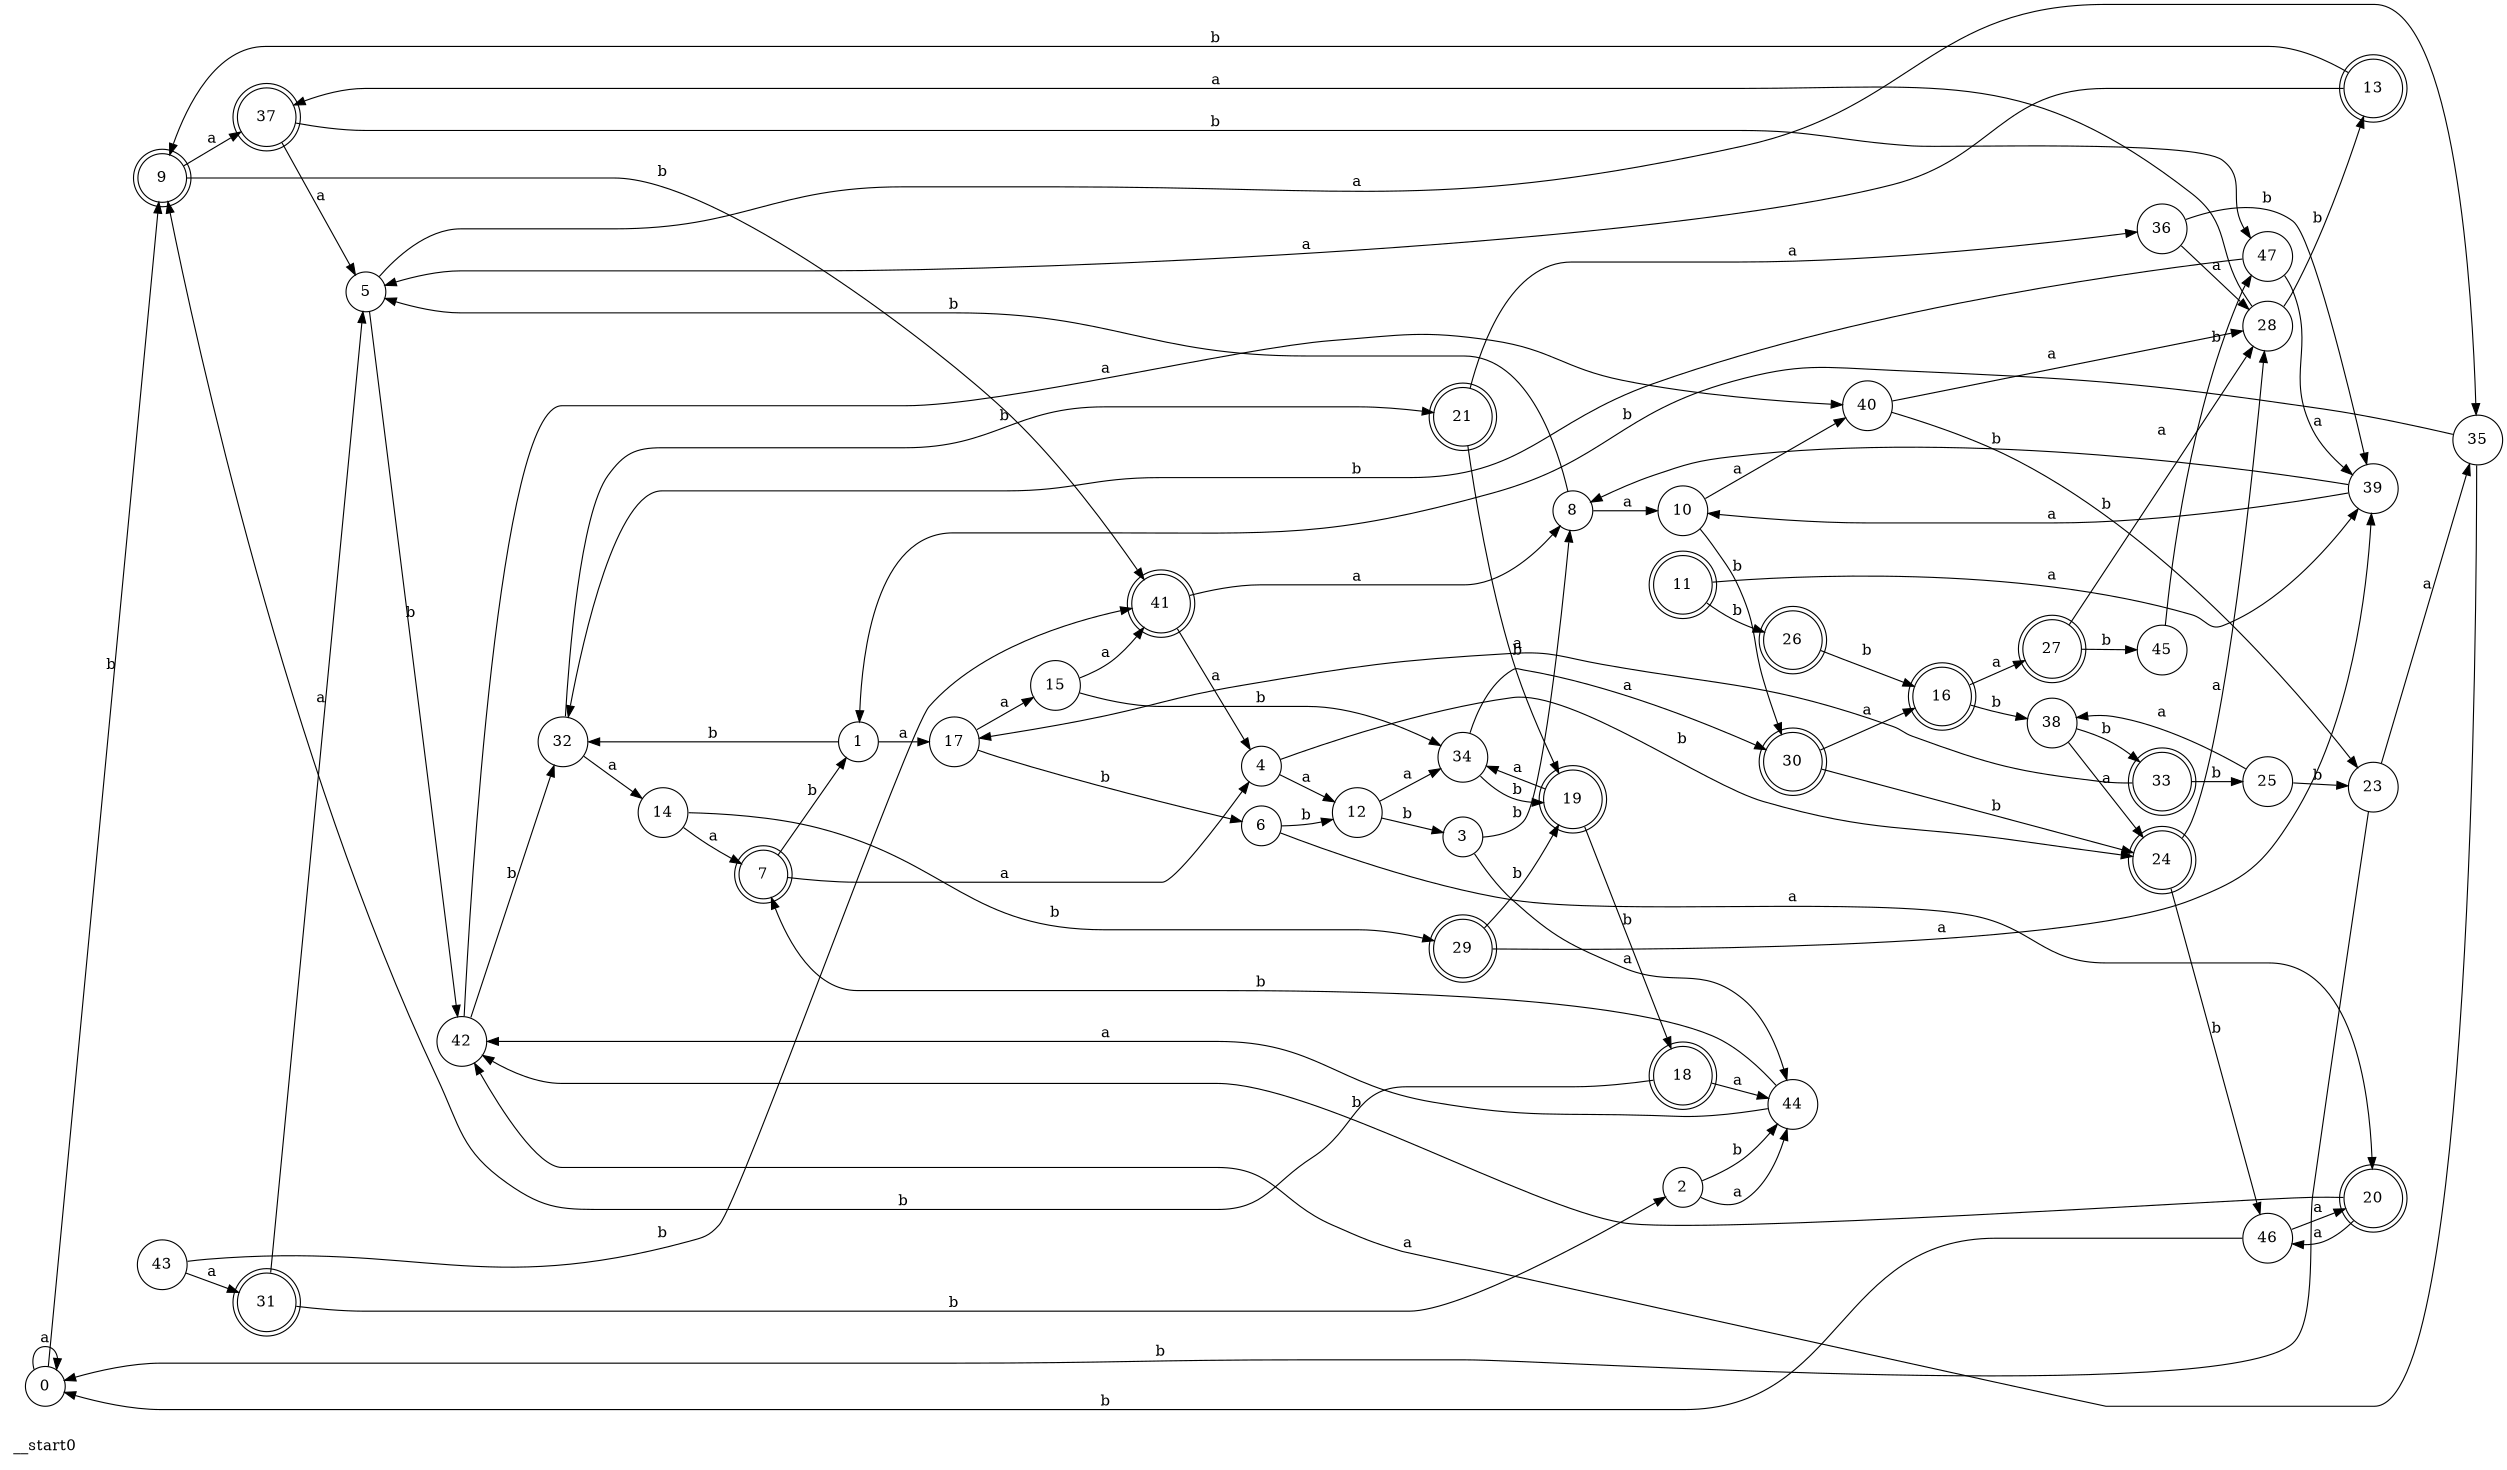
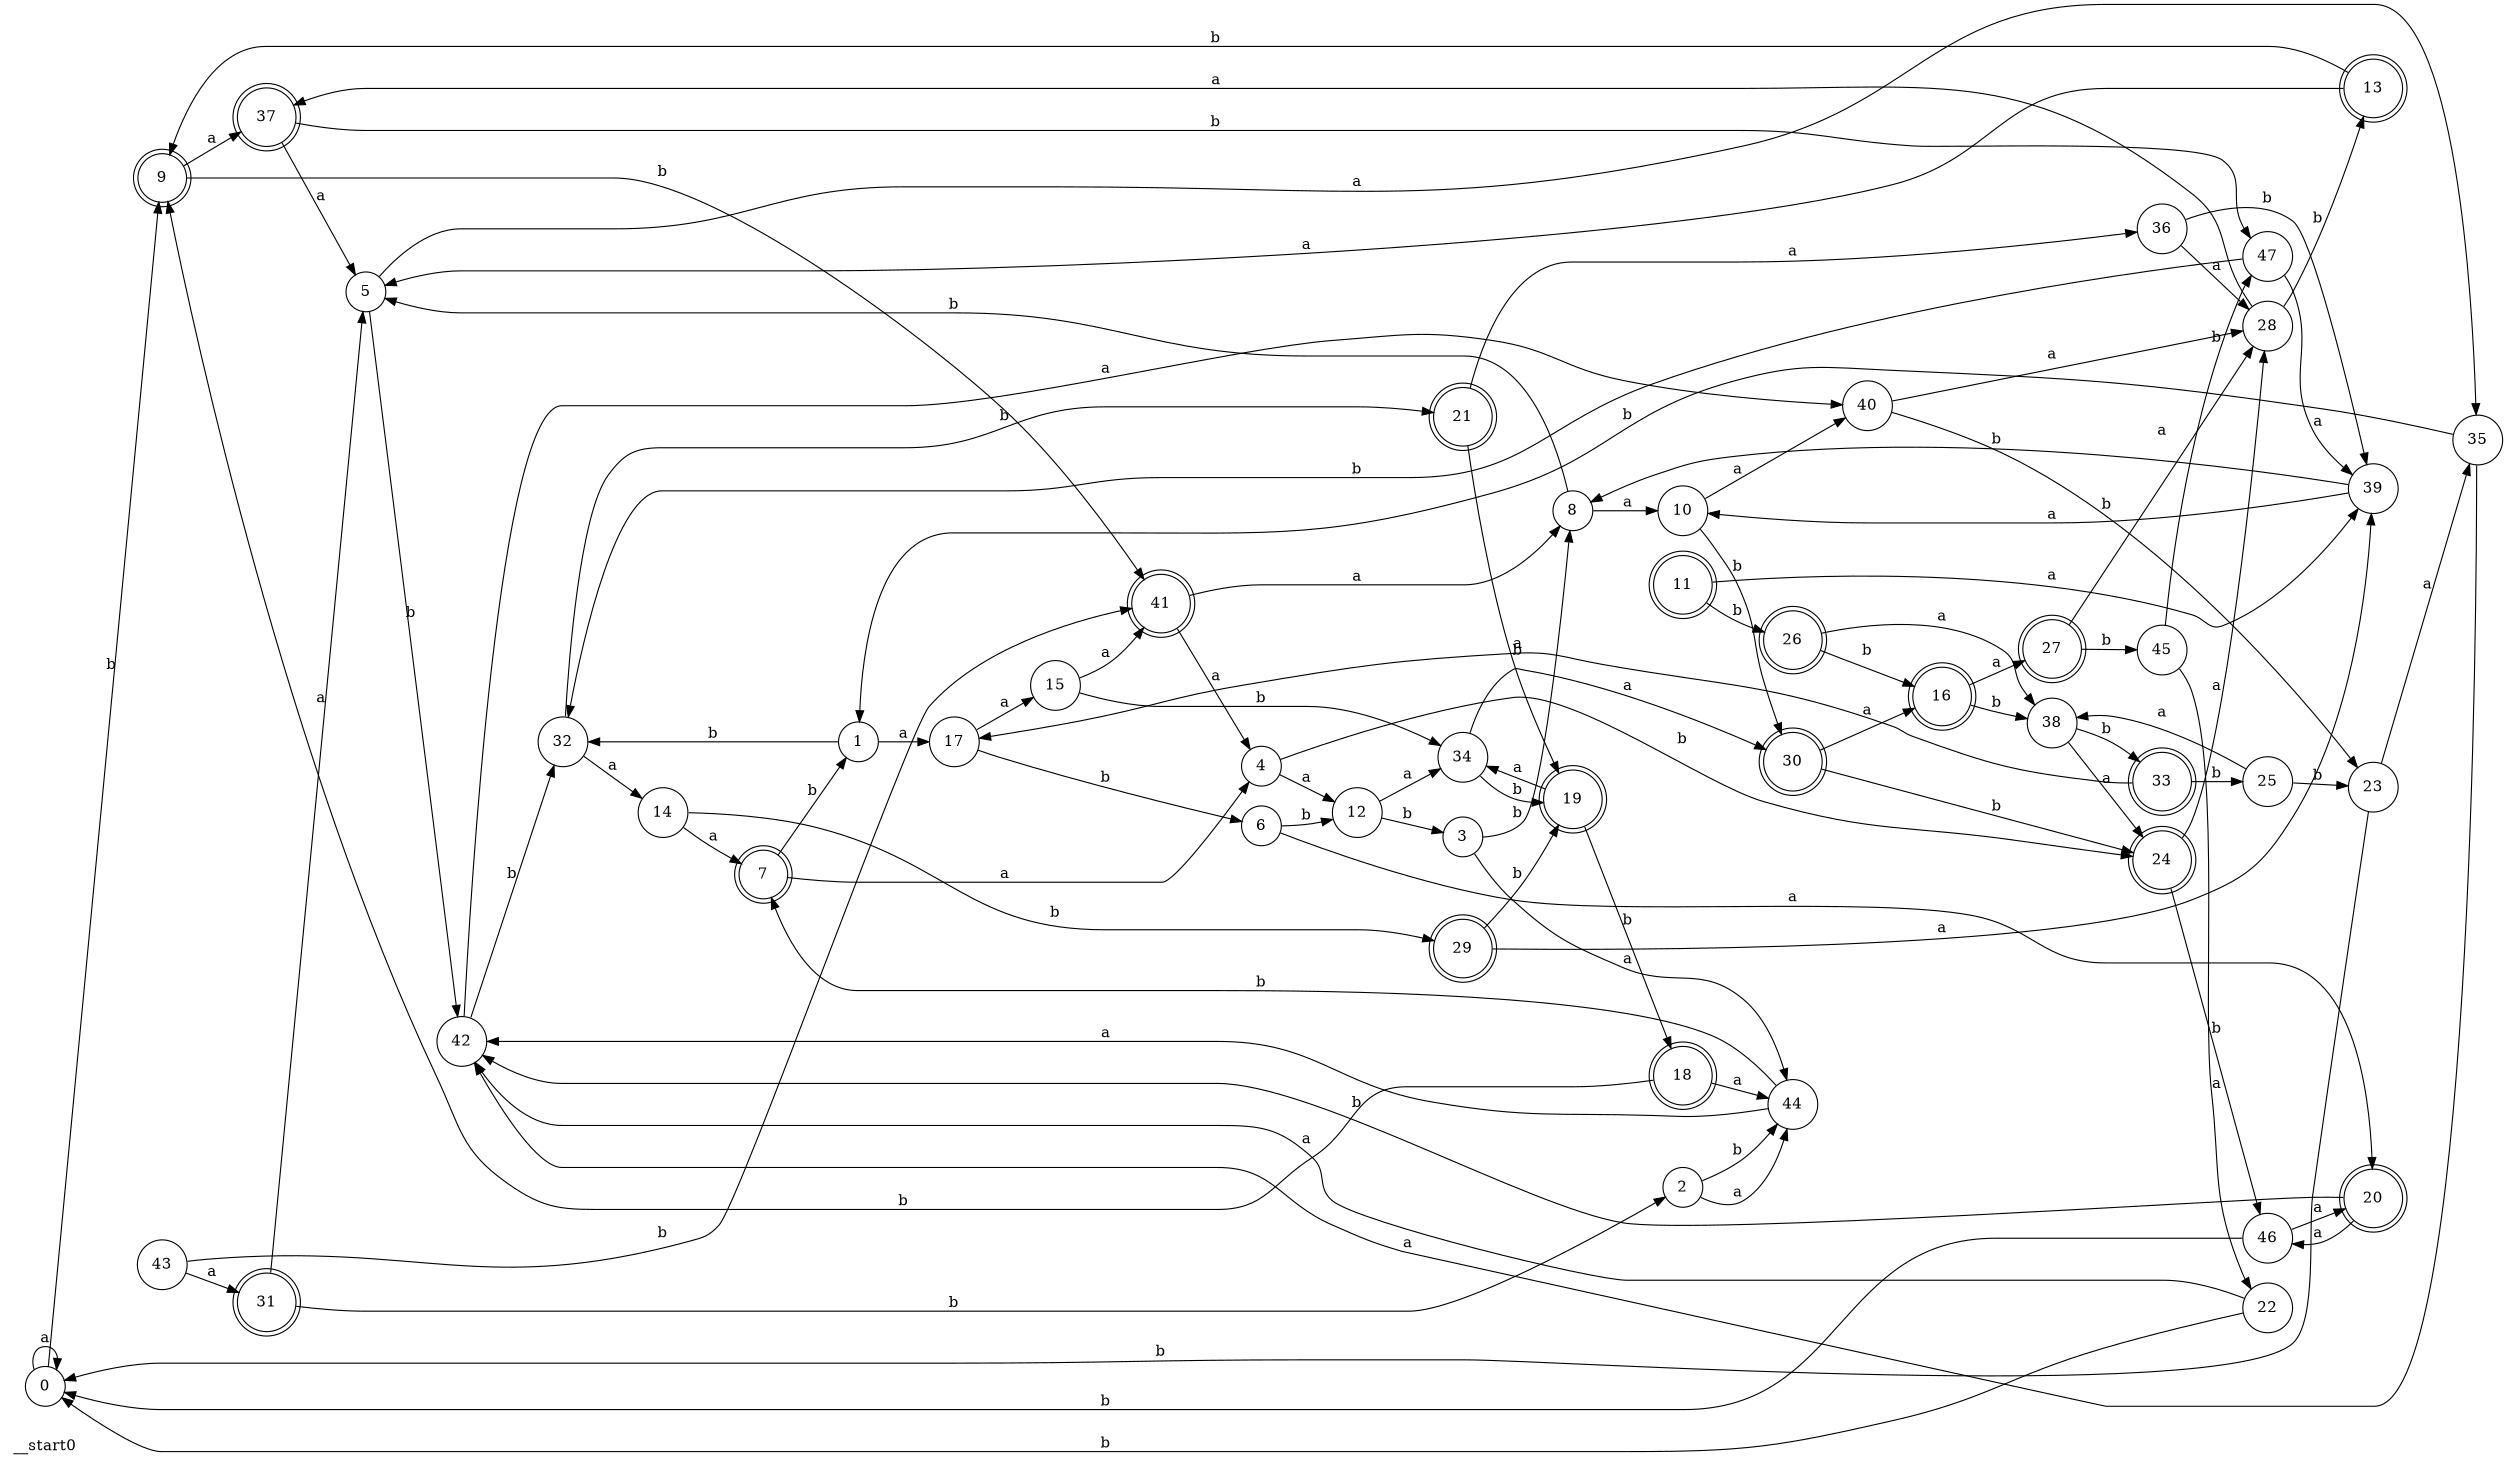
edge "26" -> "38": added, label "a"
node "22": added
